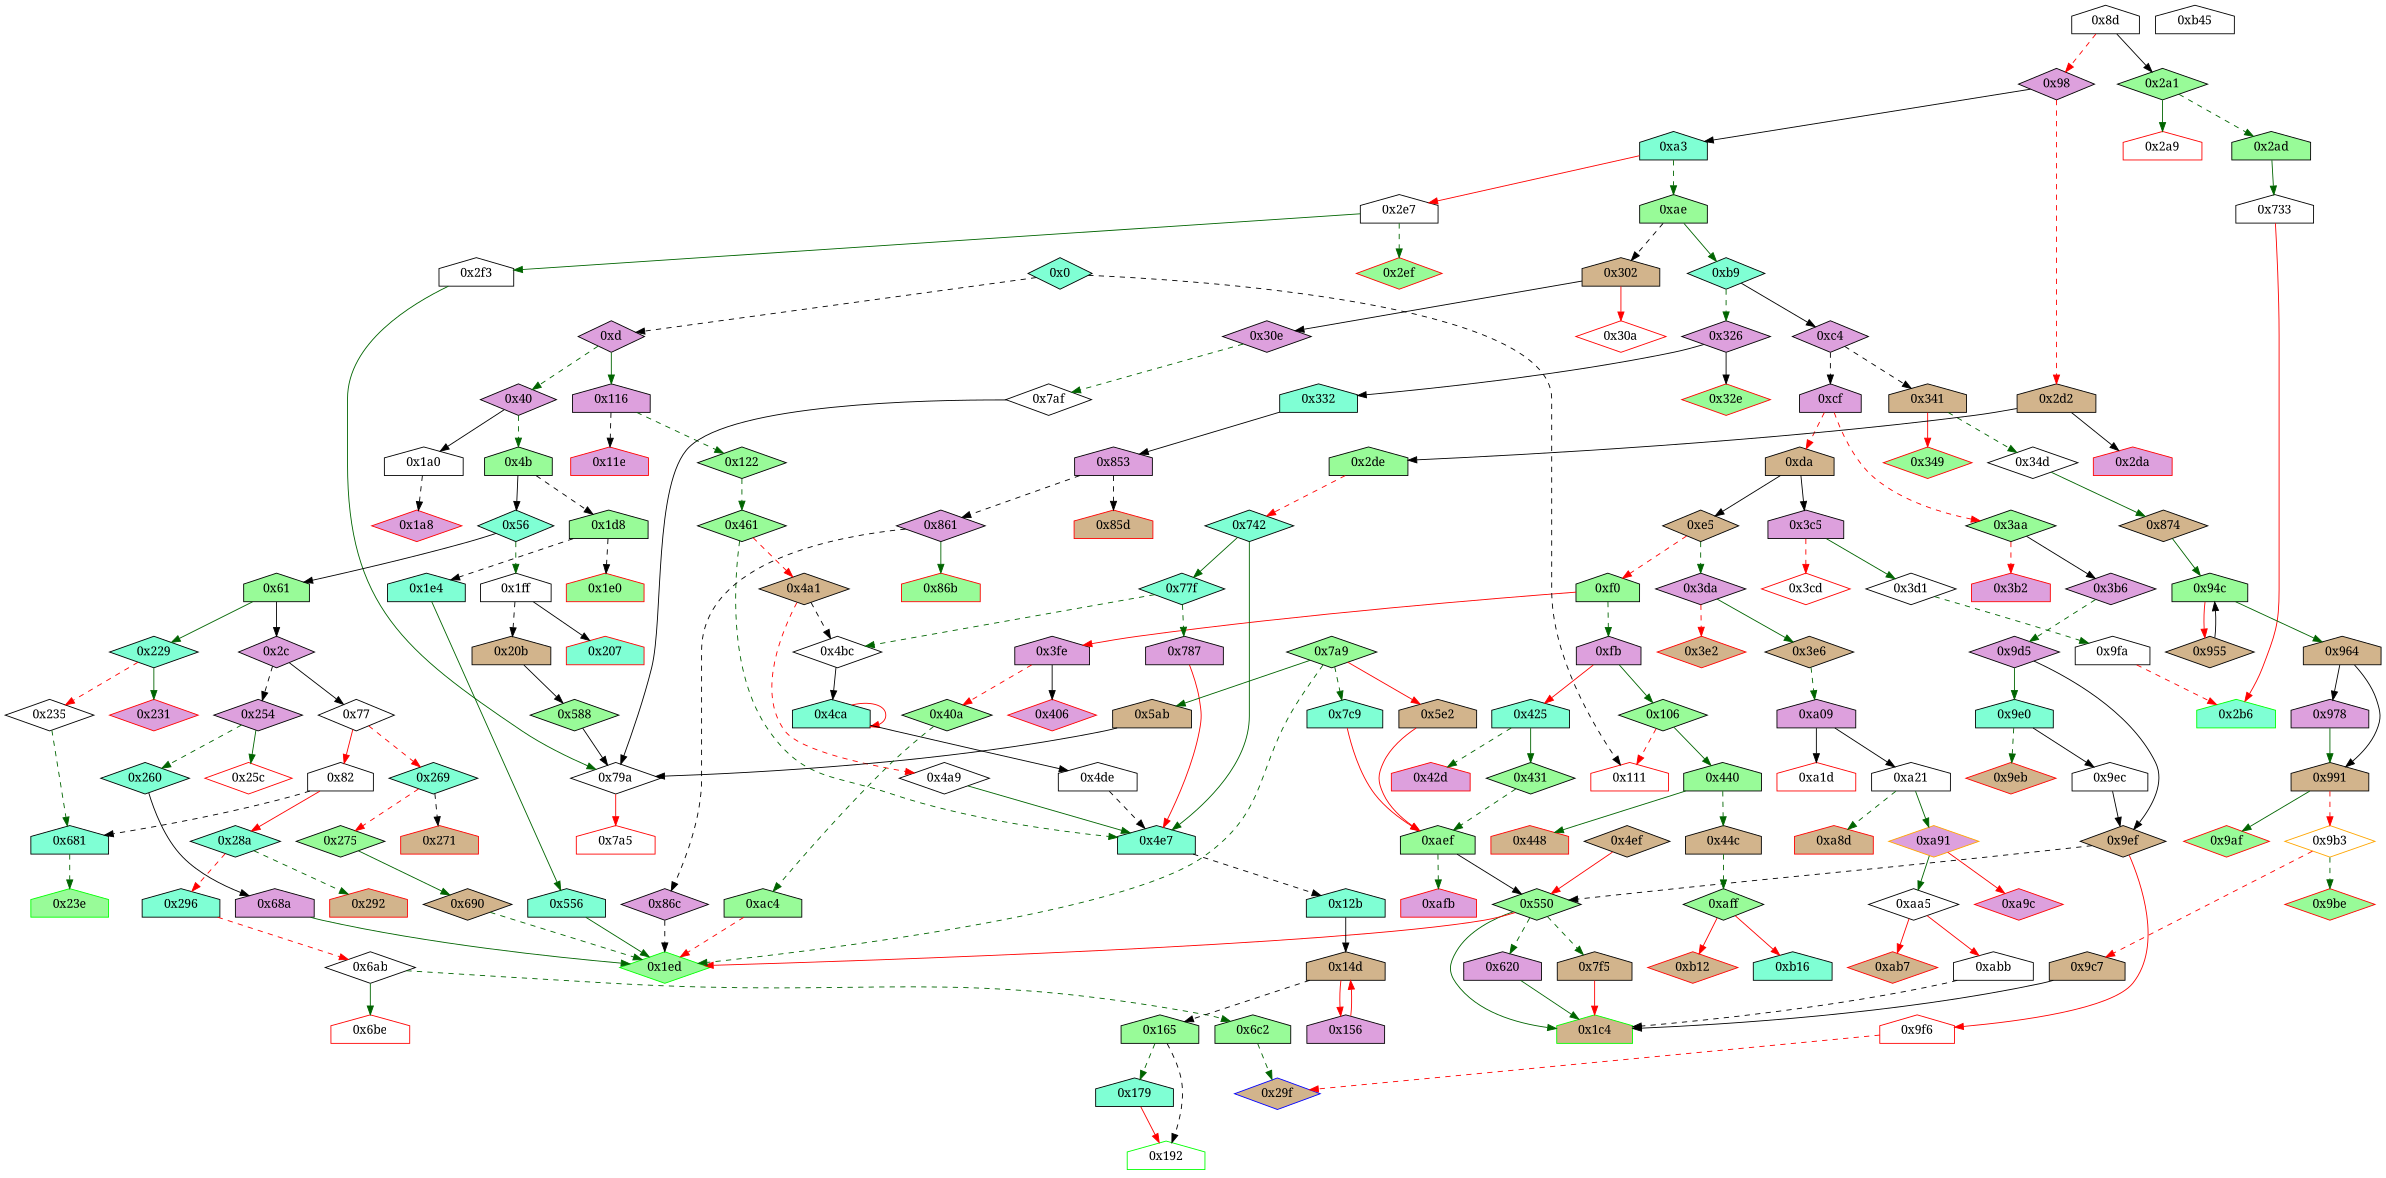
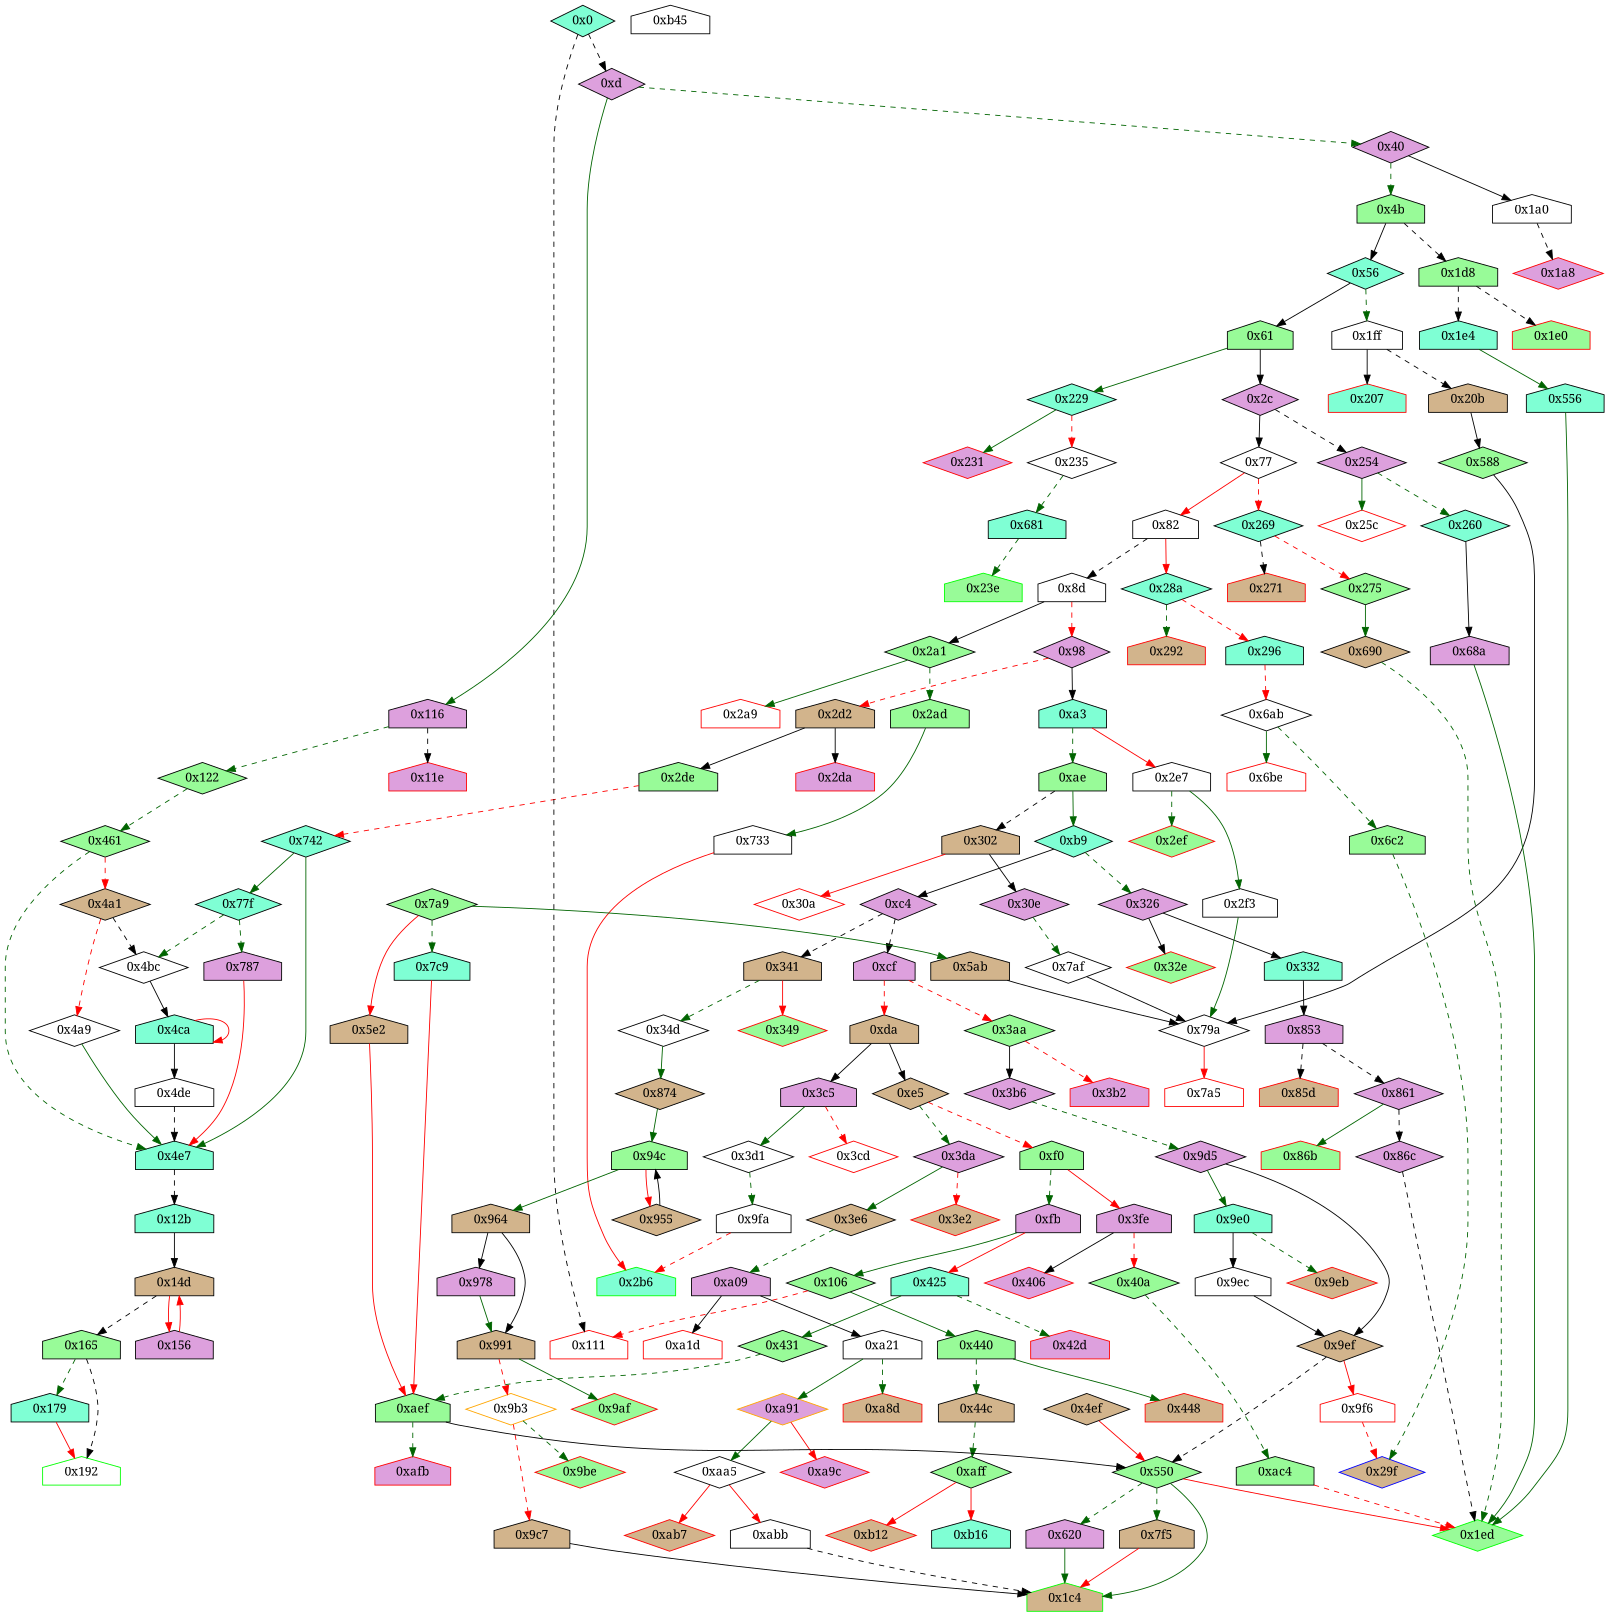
edge "0x82" -> "0x681": now "0x82" -> "0x8d"
edge "0x7a9" -> "0x1ed": removed
